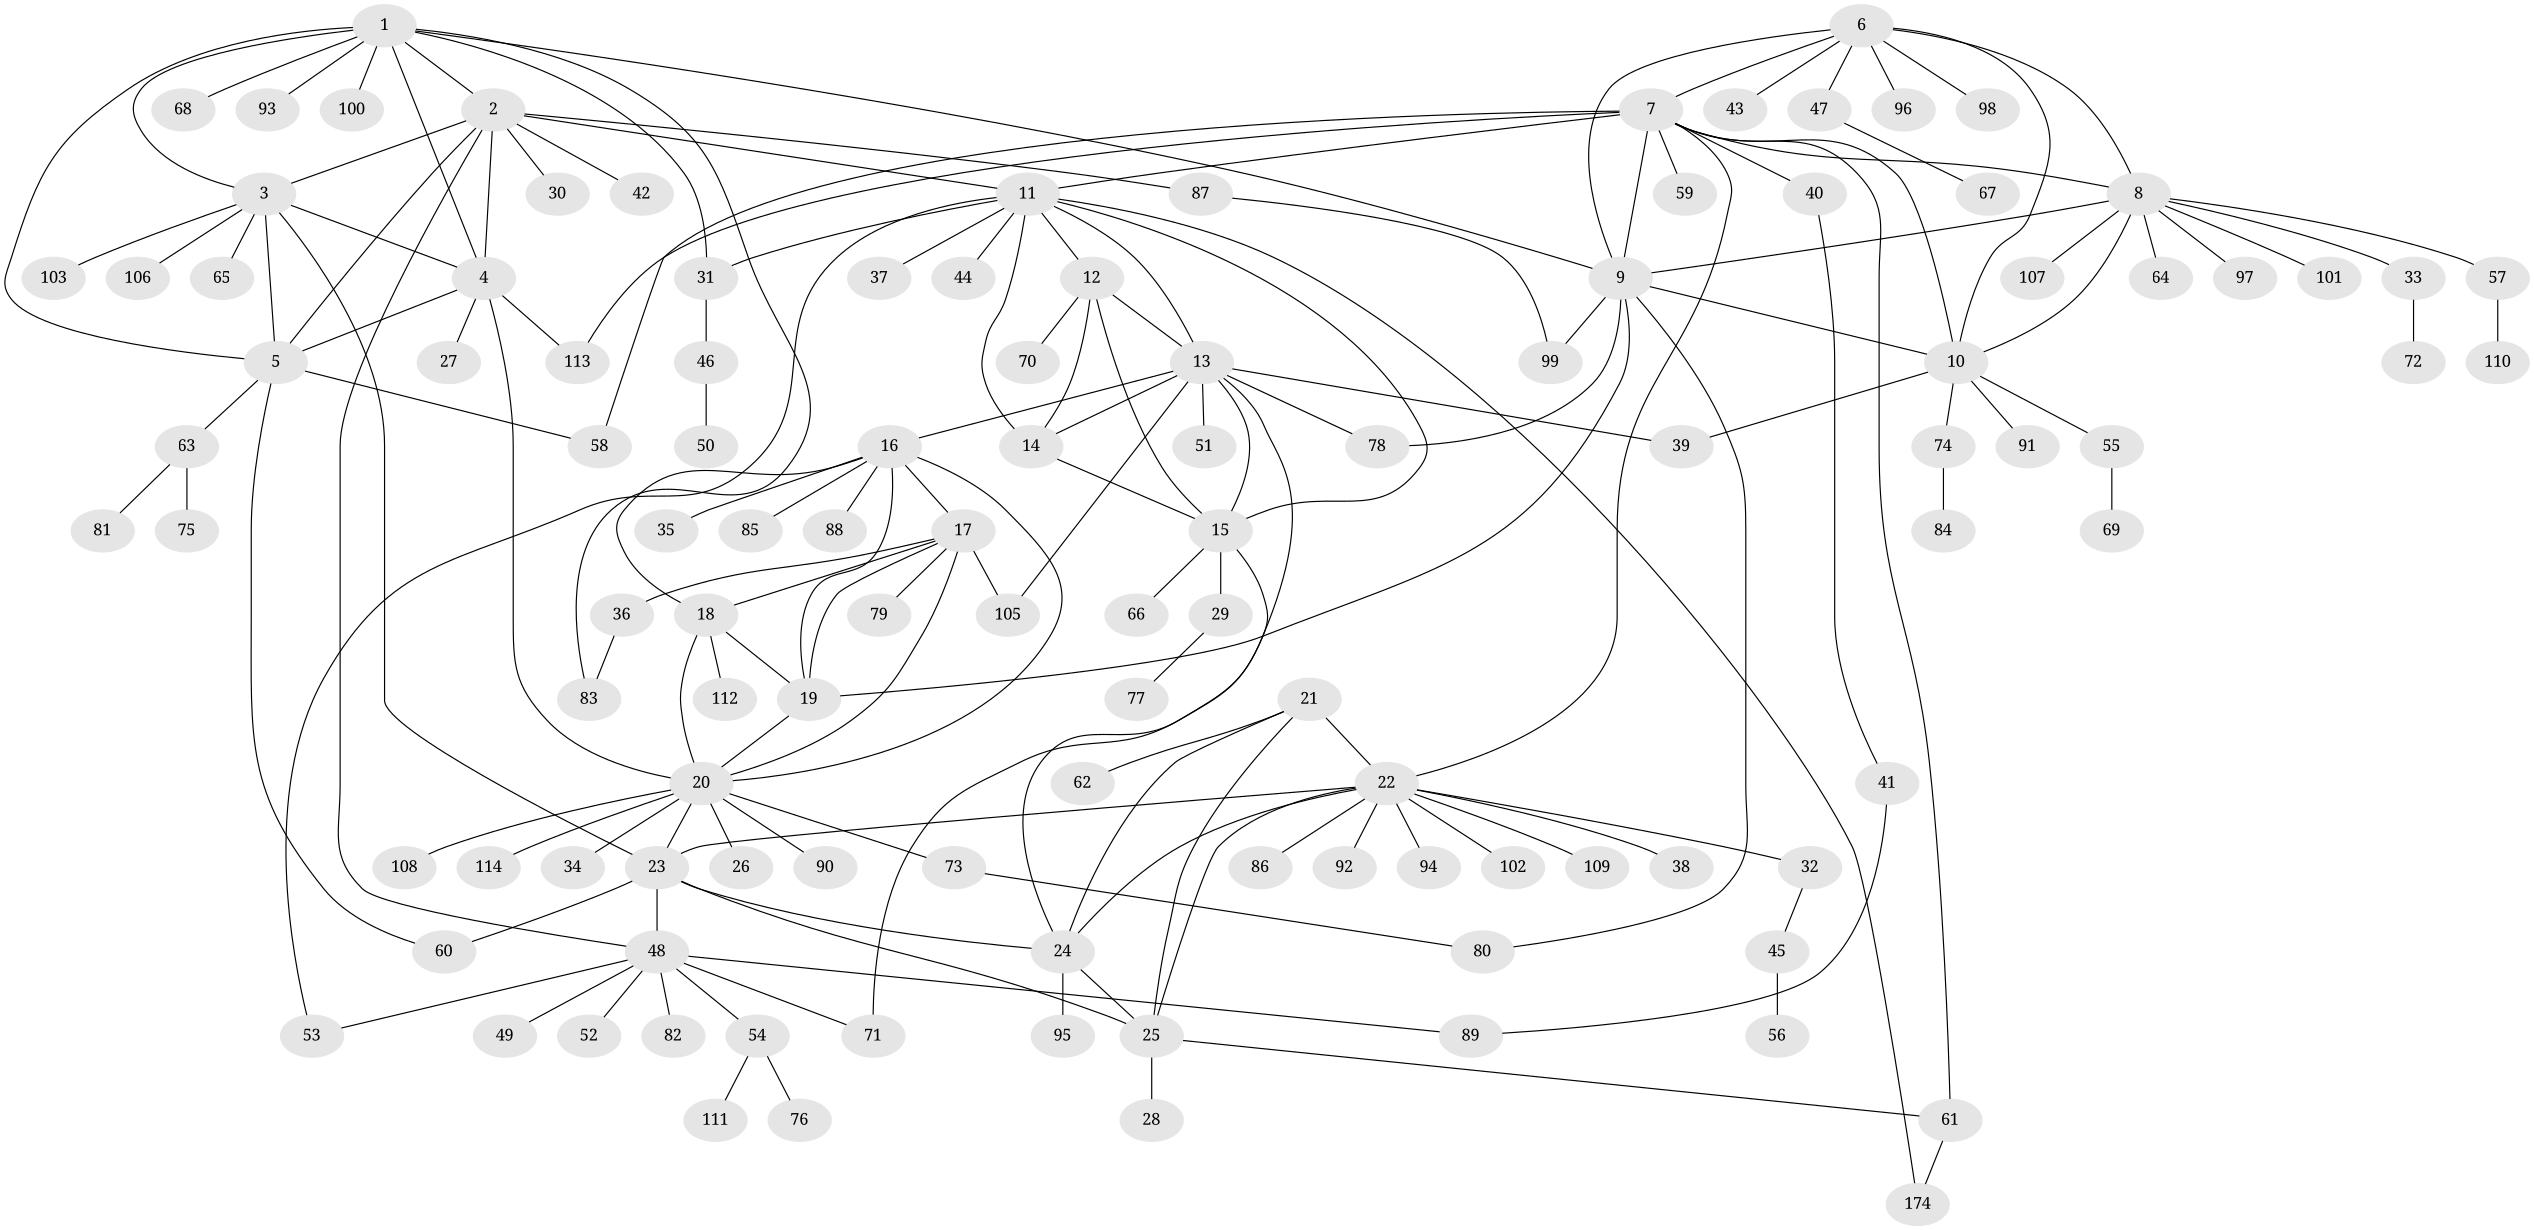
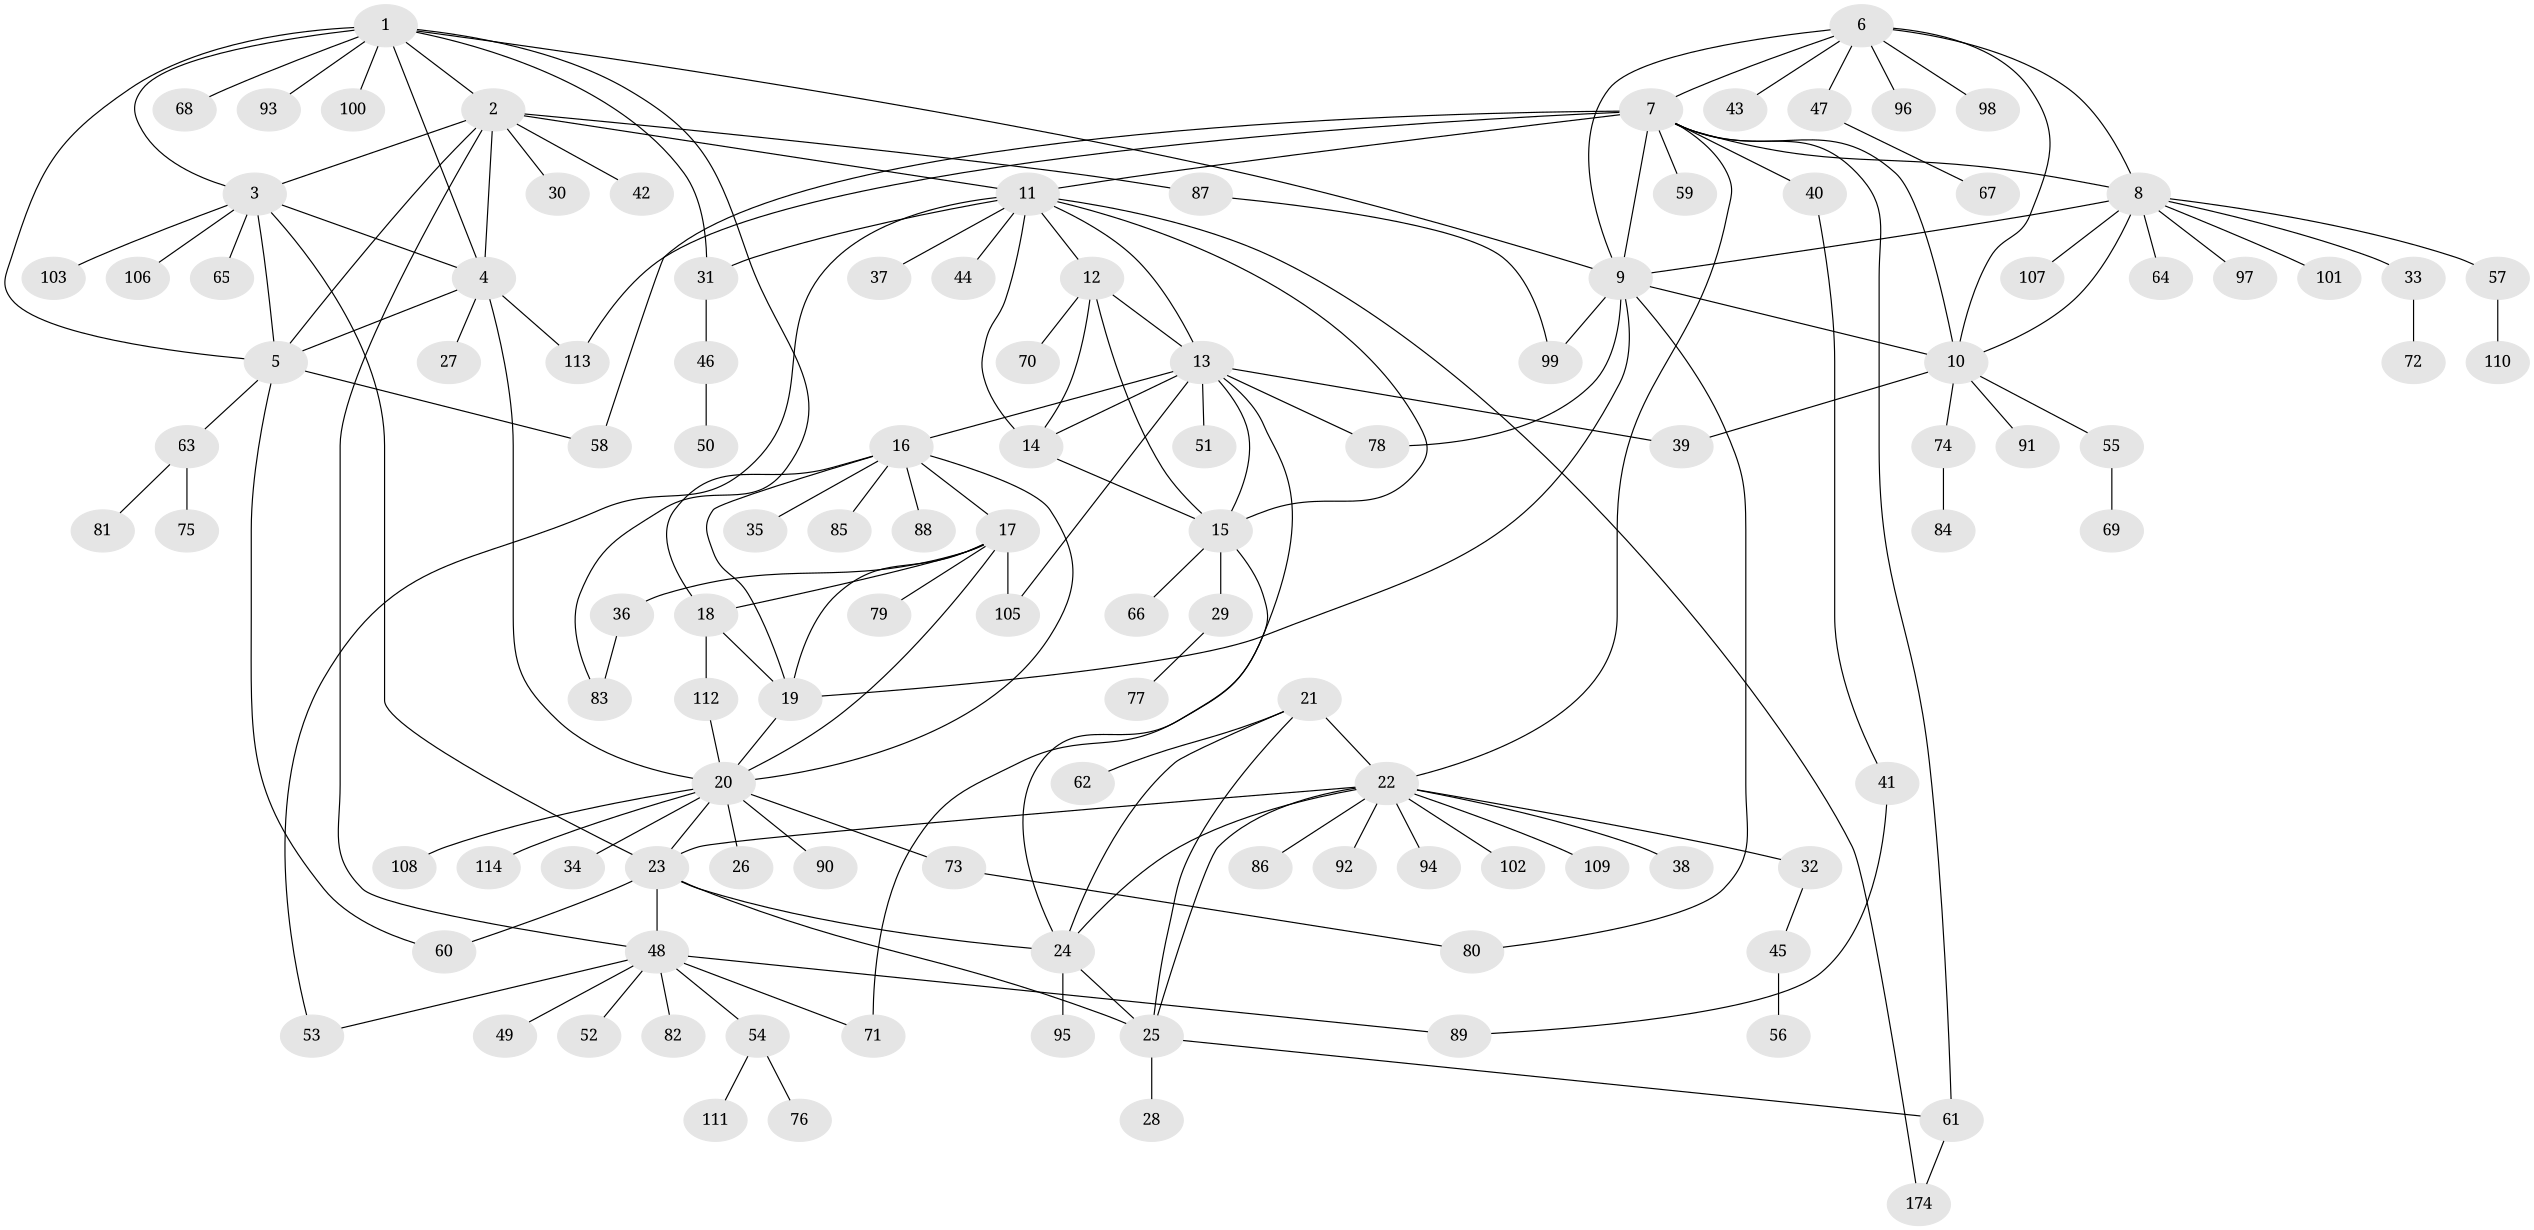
edge "18" -- "20": now "112" -- "20"
